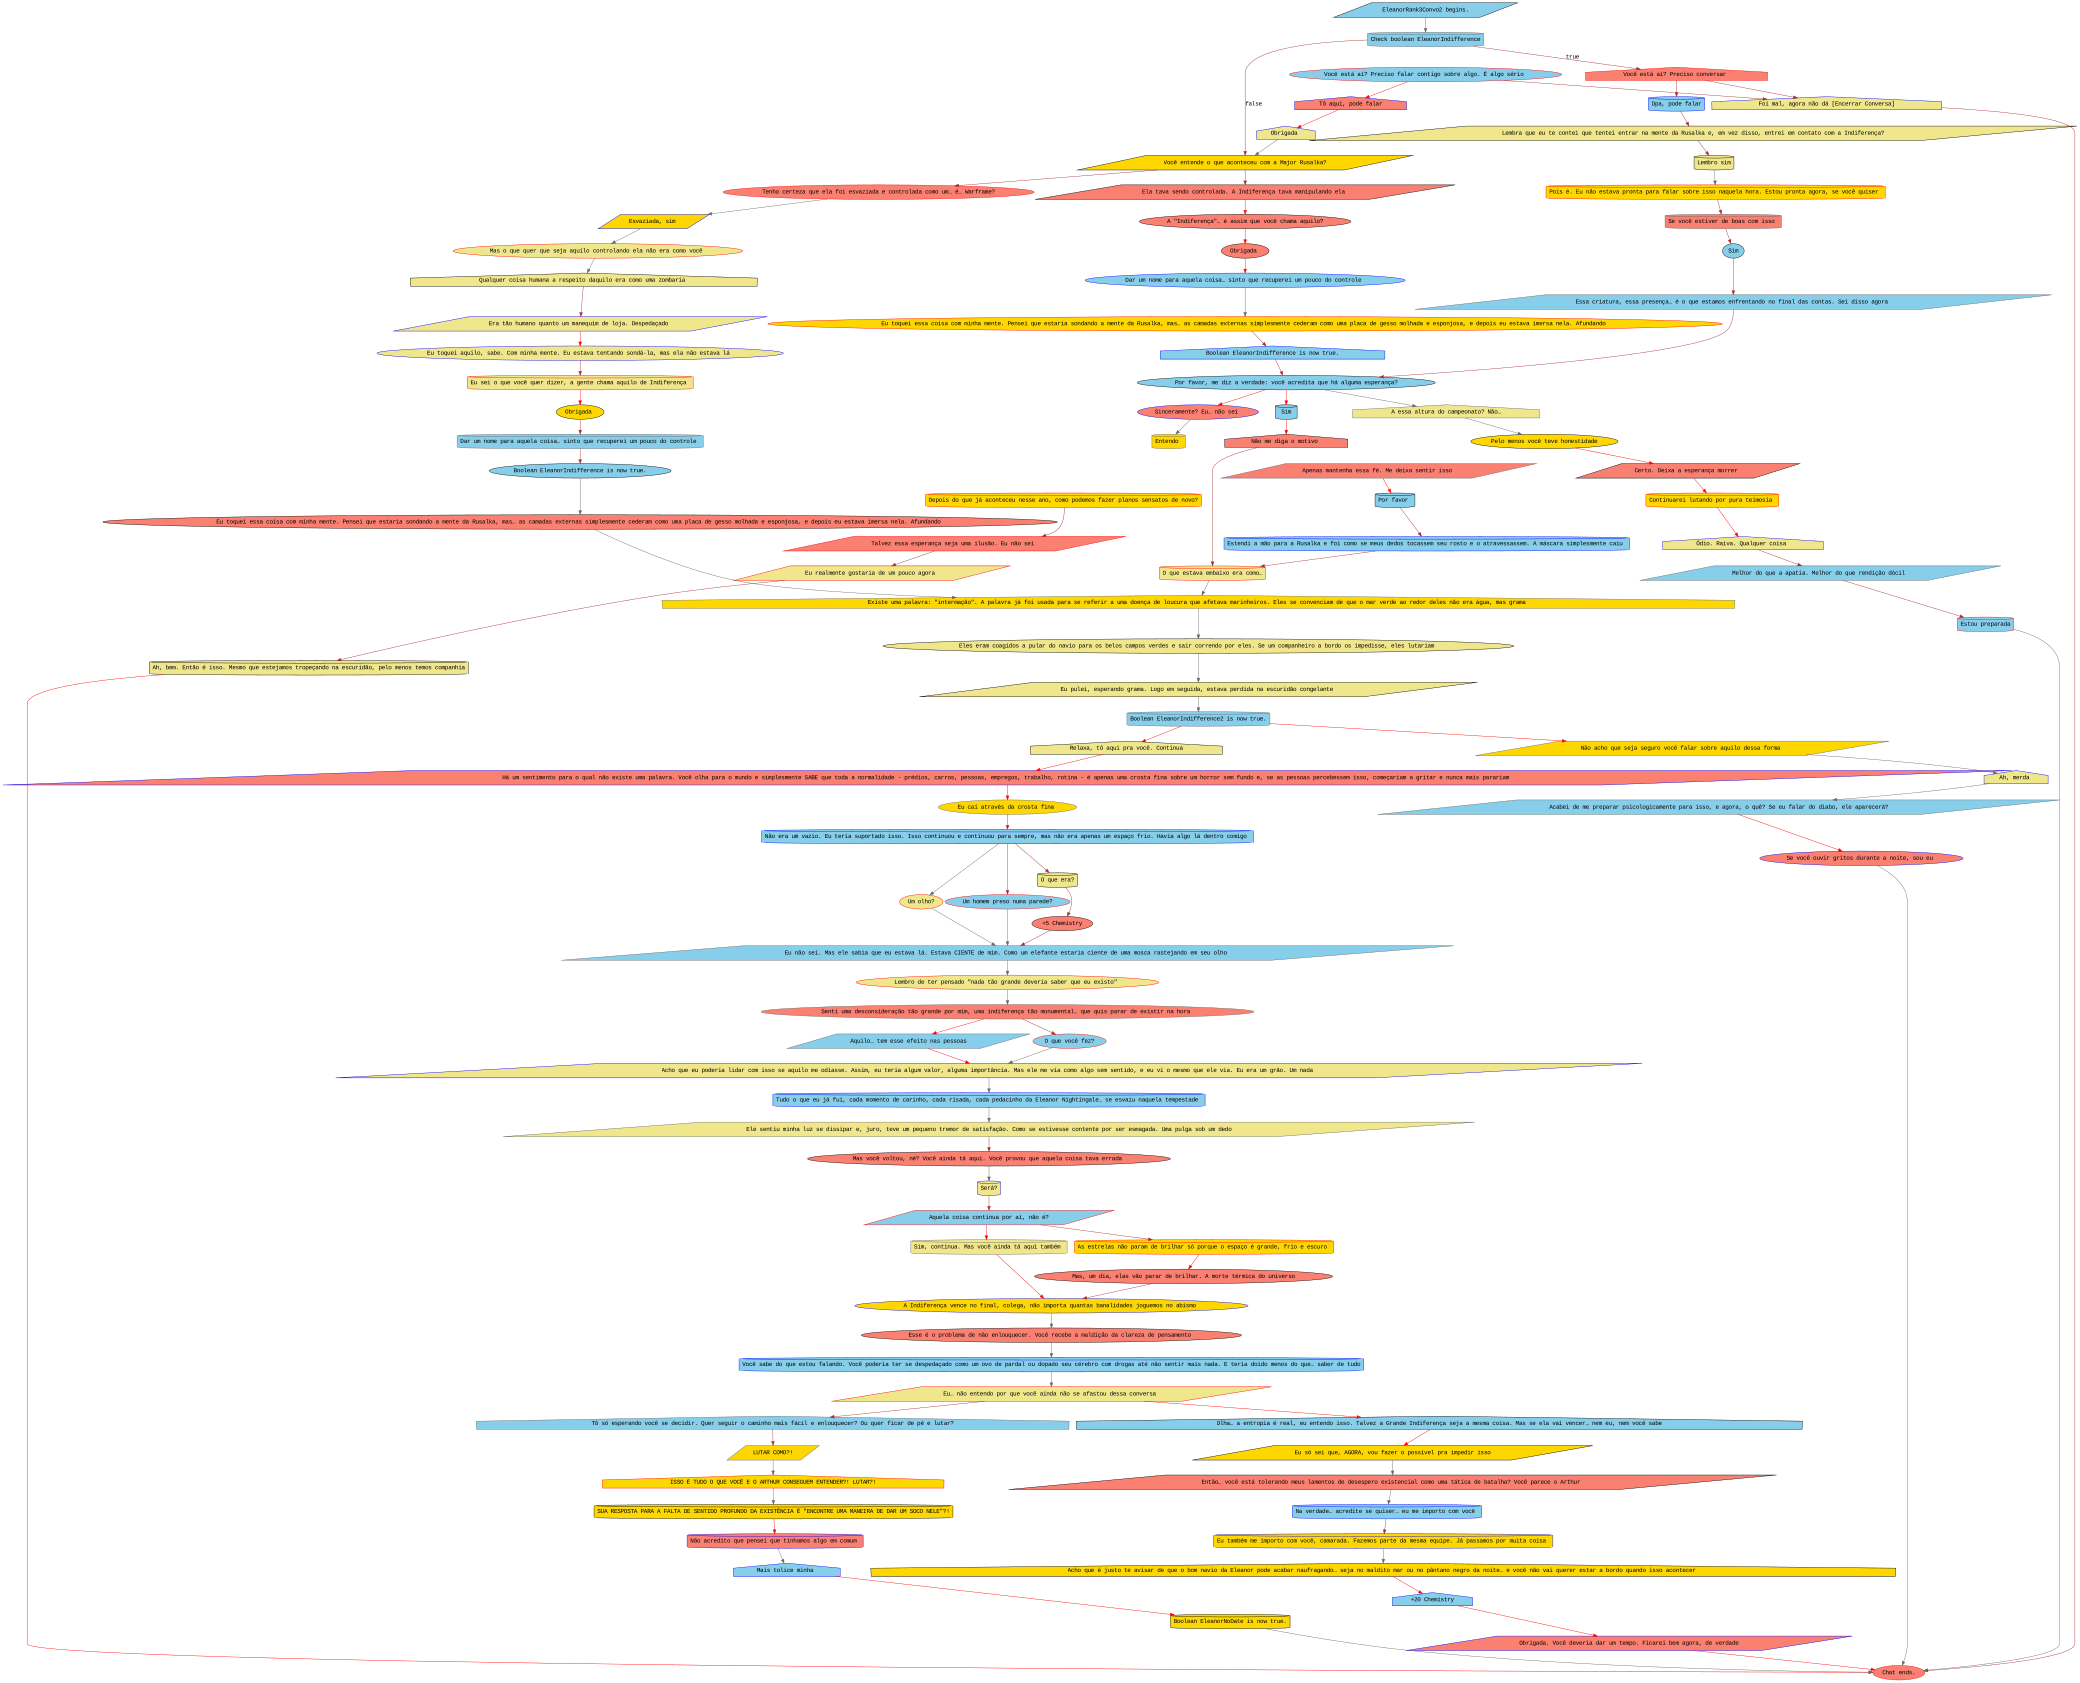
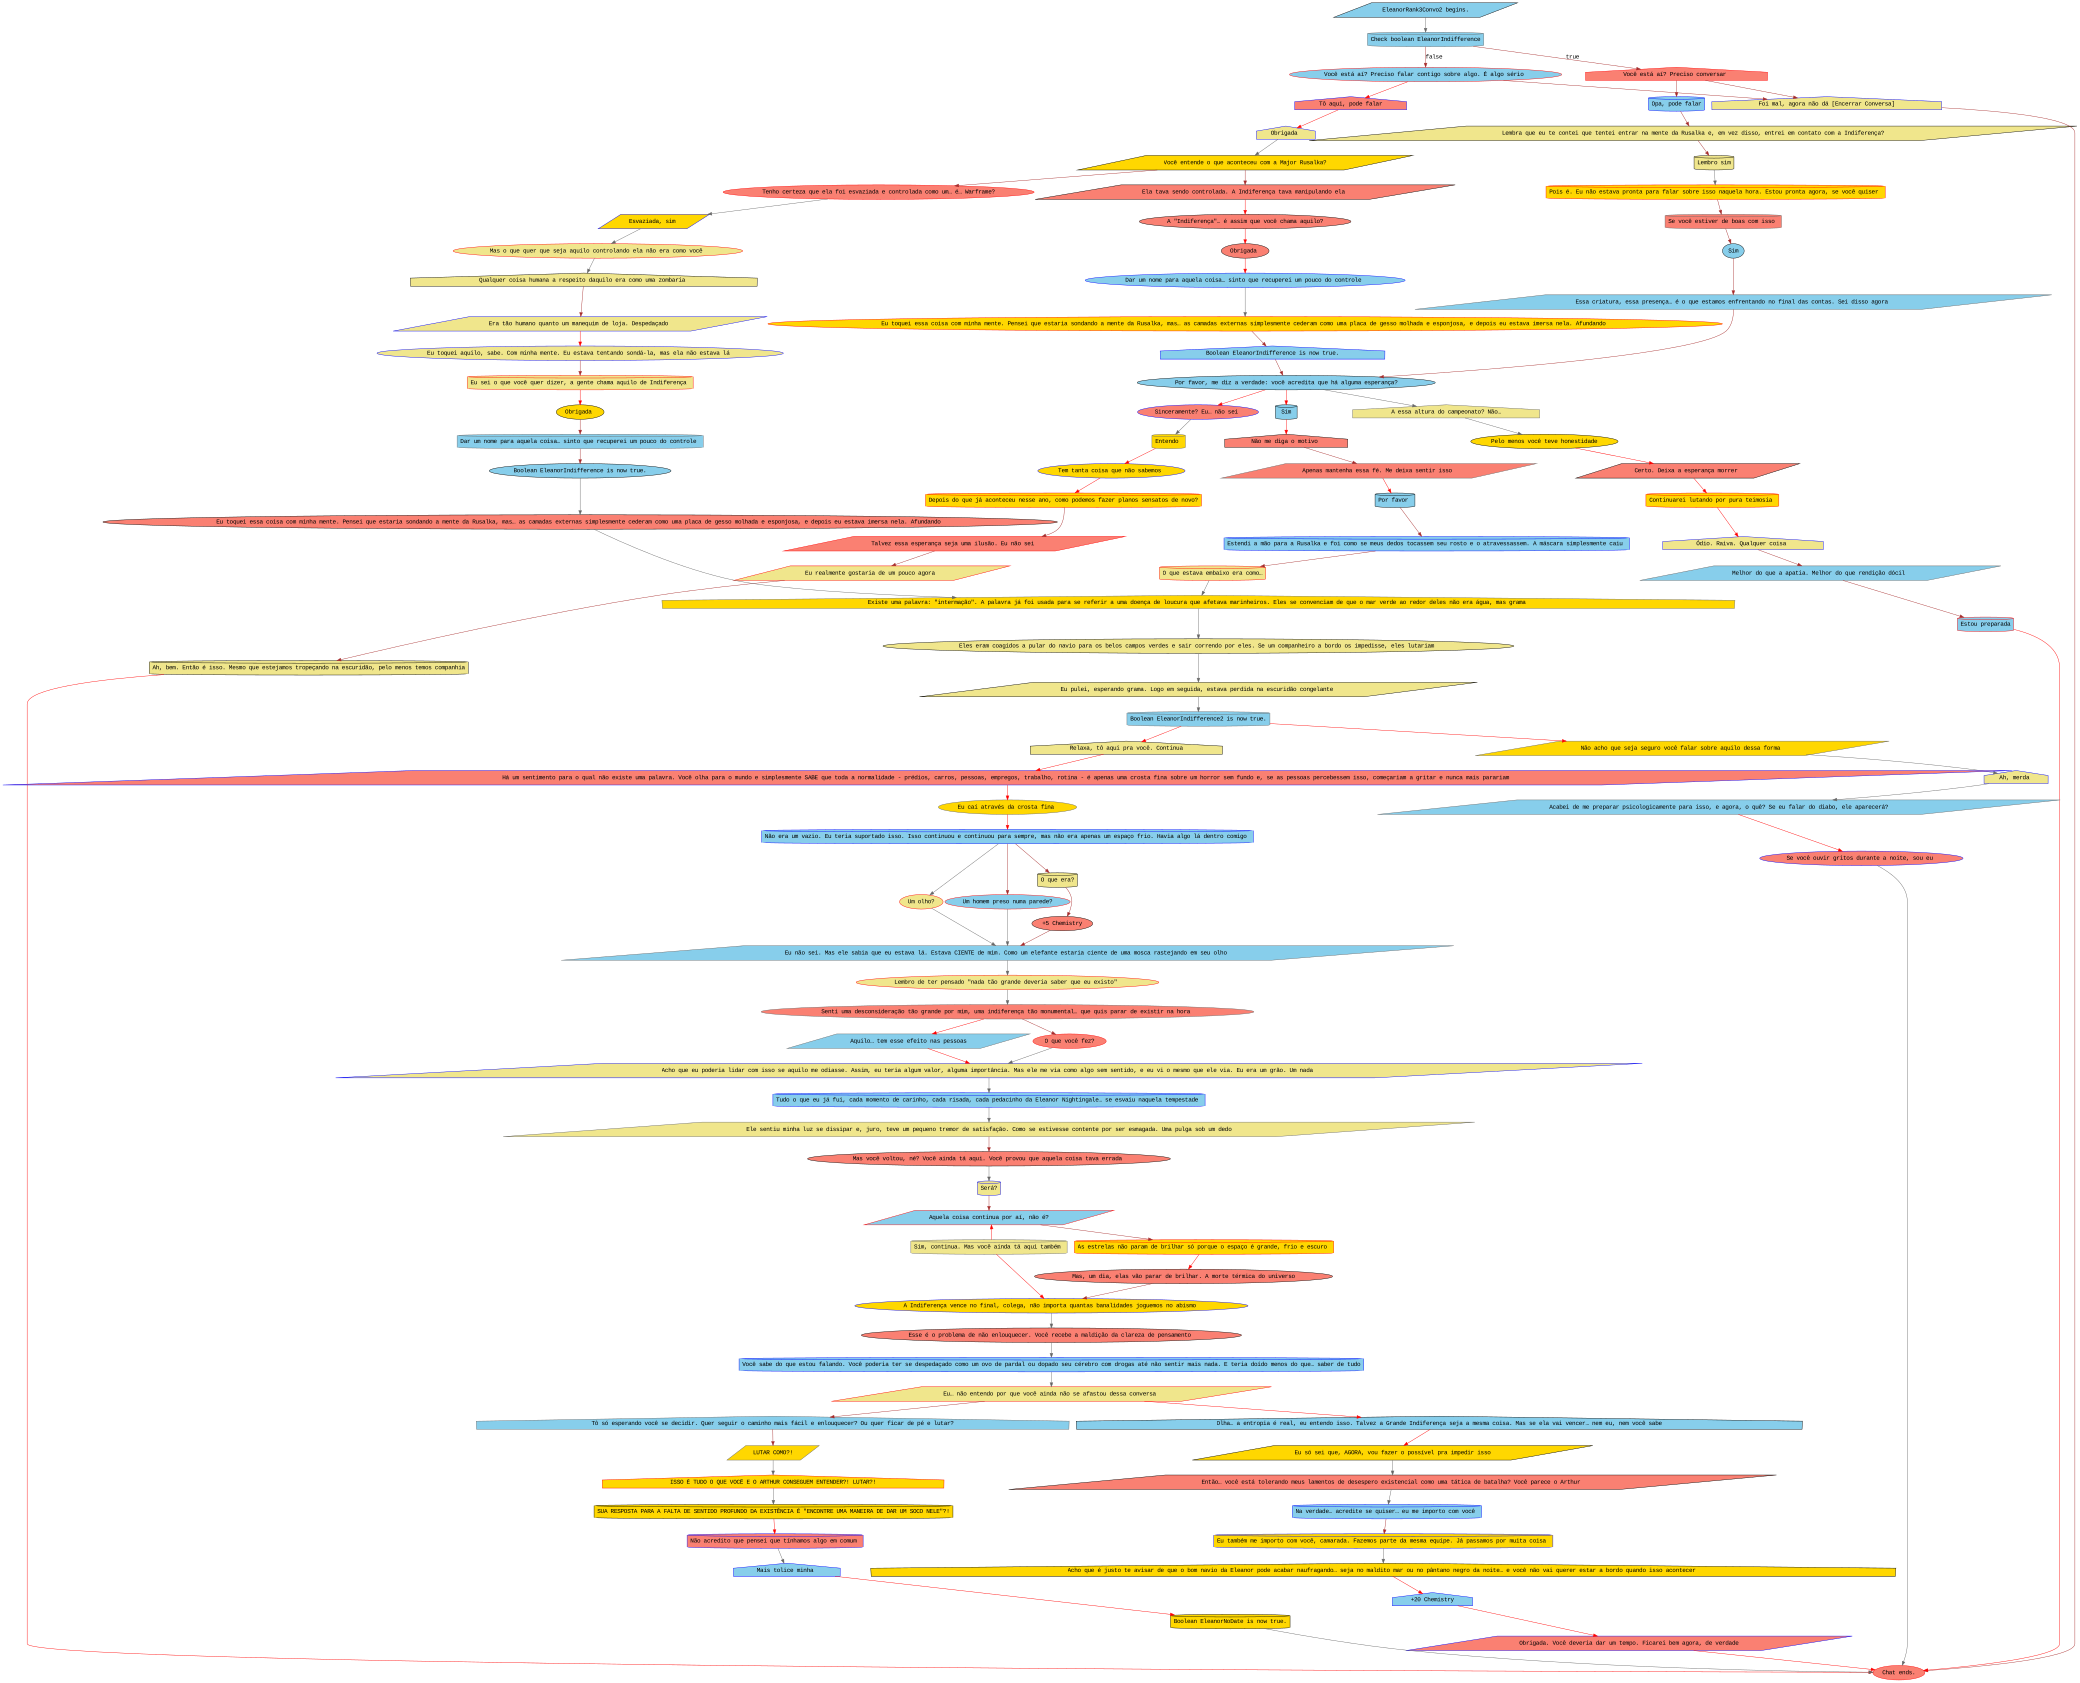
edge "Check boolean EleanorIndifference" -> "Você entende o que aconteceu com a Major Rusalka?": now "Check boolean EleanorIndifference" -> "Você está aí? Preciso falar contigo sobre algo. É algo sério"
node "Tem tanta coisa que não sabemos": added
edge "Não me diga o motivo" -> "O que estava embaixo era como…": now "Não me diga o motivo" -> "Apenas mantenha essa fé. Me deixa sentir isso"
node "O que você fez?": fillcolor skyblue -> salmon
edge "Estou preparada" -> "Chat ends.": color gray40 -> red
edge "Aquela coisa continua por aí, não é?" -> "Sim, continua. Mas você ainda tá aqui também": reversed
